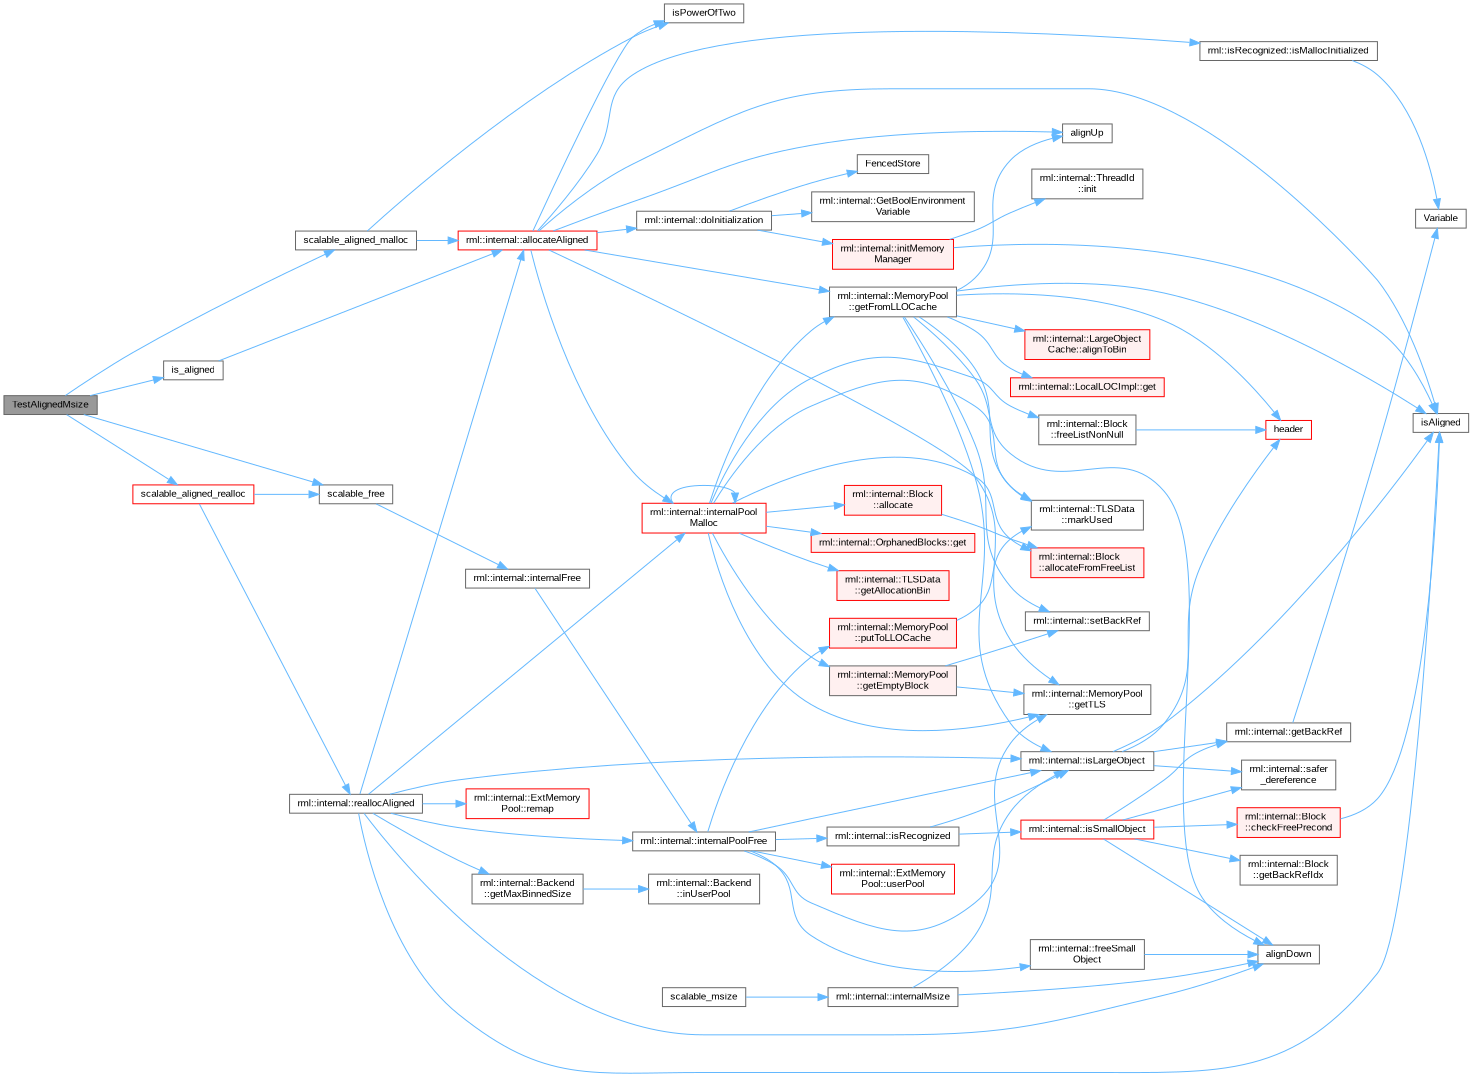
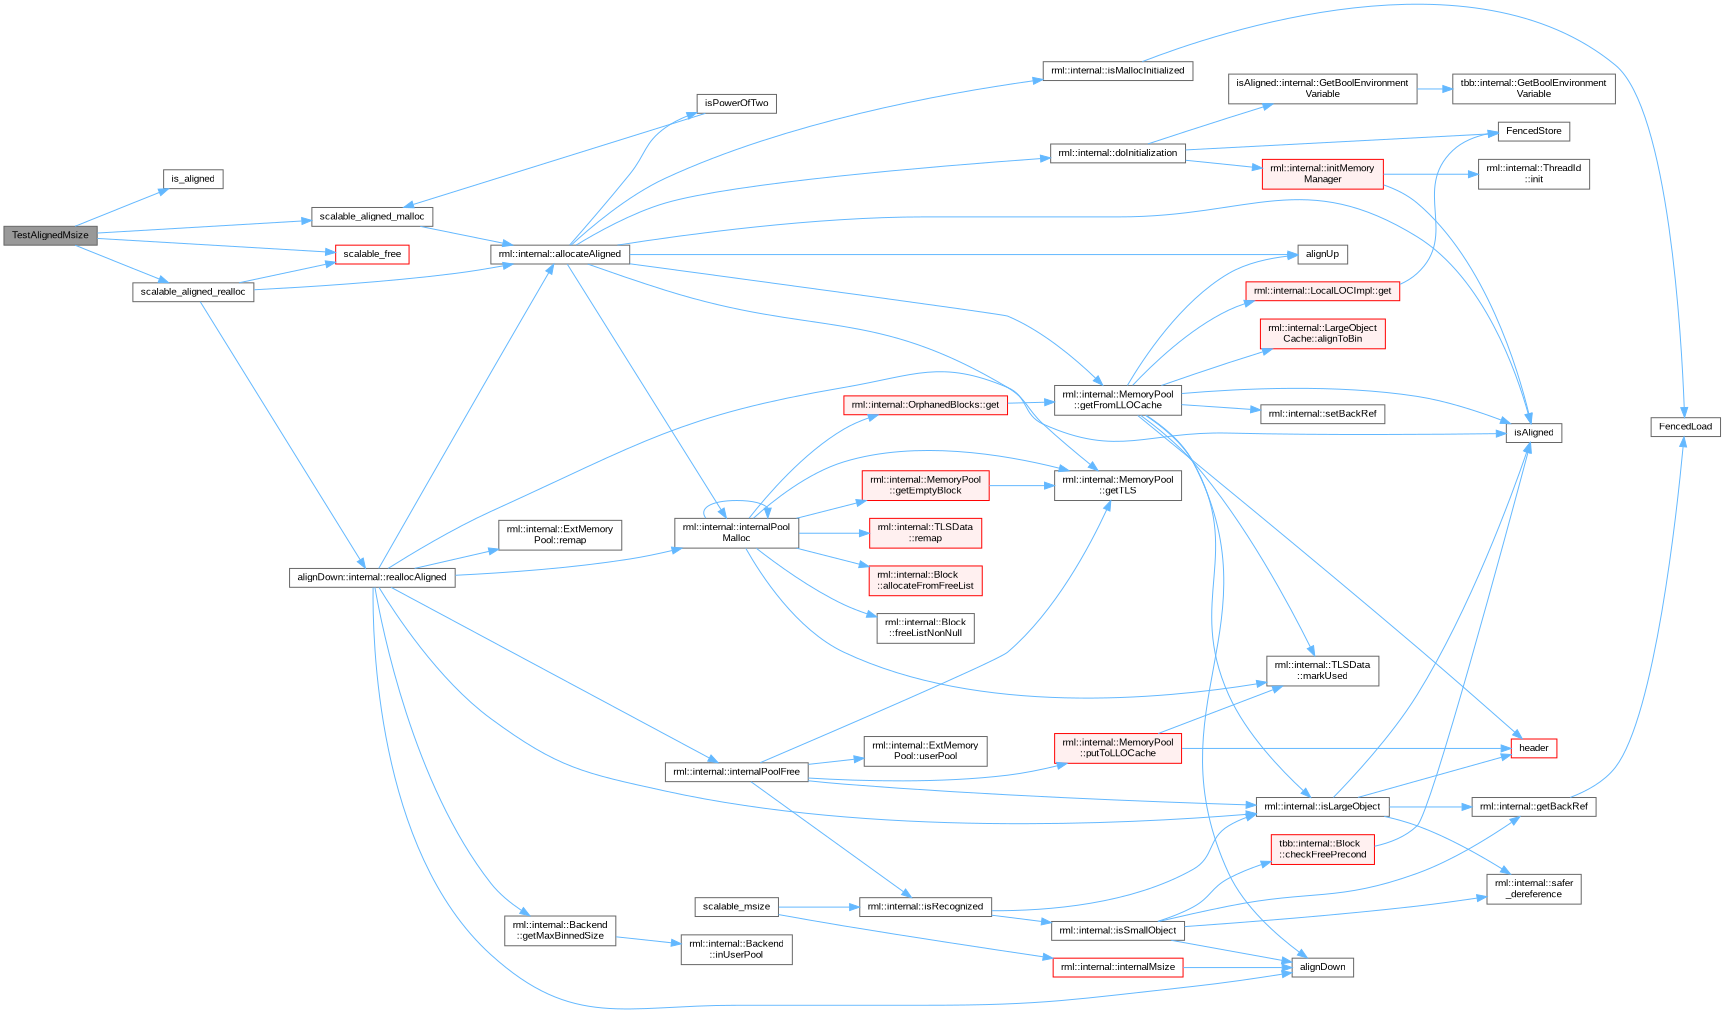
node "rml::isRecognized::isMallocInitialized": label "rml::isRecognized::isMallocInitialized" -> "rml::internal::isMallocInitialized"
node "tbb::internal::GetBoolEnvironment Variable": added
edge "scalable_aligned_malloc" -> "isPowerOfTwo": reversed
edge "rml::internal::LocalLOCImpl::get" -> "FencedStore": added
node "rml::internal::GetBoolEnvironment Variable": label "rml::internal::GetBoolEnvironment Variable" -> "isAligned::internal::GetBoolEnvironment Variable"
node "Variable": label "Variable" -> "FencedLoad"
node "rml::internal::allocateAligned": color red -> grey40
edge "is_aligned" -> "rml::internal::allocateAligned": now "scalable_aligned_realloc" -> "rml::internal::allocateAligned"
edge "rml::internal::internalPool Malloc" -> "rml::internal::MemoryPool ::getFromLLOCache": now "rml::internal::OrphanedBlocks::get" -> "rml::internal::MemoryPool ::getFromLLOCache"
edge "rml::internal::Block ::freeListNonNull" -> "header": now "rml::internal::MemoryPool ::putToLLOCache" -> "header"
node "scalable_aligned_realloc": color red -> grey40
node "scalable_free": color grey40 -> red
node "rml::internal::Block ::allocate": removed
node "rml::internal::internalPool Malloc": color red -> grey40
node "rml::internal::internalFree": removed
node "rml::internal::TLSData ::getAllocationBin": label "rml::internal::TLSData ::getAllocationBin" -> "rml::internal::TLSData ::remap"
edge "rml::internal::MemoryPool ::getEmptyBlock" -> "rml::internal::setBackRef": removed
node "rml::internal::MemoryPool ::getEmptyBlock": color grey40 -> red
node "rml::internal::reallocAligned": label "rml::internal::reallocAligned" -> "alignDown::internal::reallocAligned"
node "rml::internal::ExtMemory Pool::remap": color red -> grey40
node "rml::internal::Block ::checkFreePrecond": label "rml::internal::Block ::checkFreePrecond" -> "tbb::internal::Block ::checkFreePrecond"
node "rml::internal::isSmallObject": color red -> grey40
node "rml::internal::Block ::getBackRefIdx": removed
node "rml::internal::ExtMemory Pool::userPool": color red -> grey40
edge "rml::internal::internalMsize" -> "rml::internal::isLargeObject": removed
edge "scalable_msize" -> "rml::internal::isRecognized": added
node "rml::internal::freeSmall Object": removed
node "rml::internal::internalMsize": color grey40 -> red
